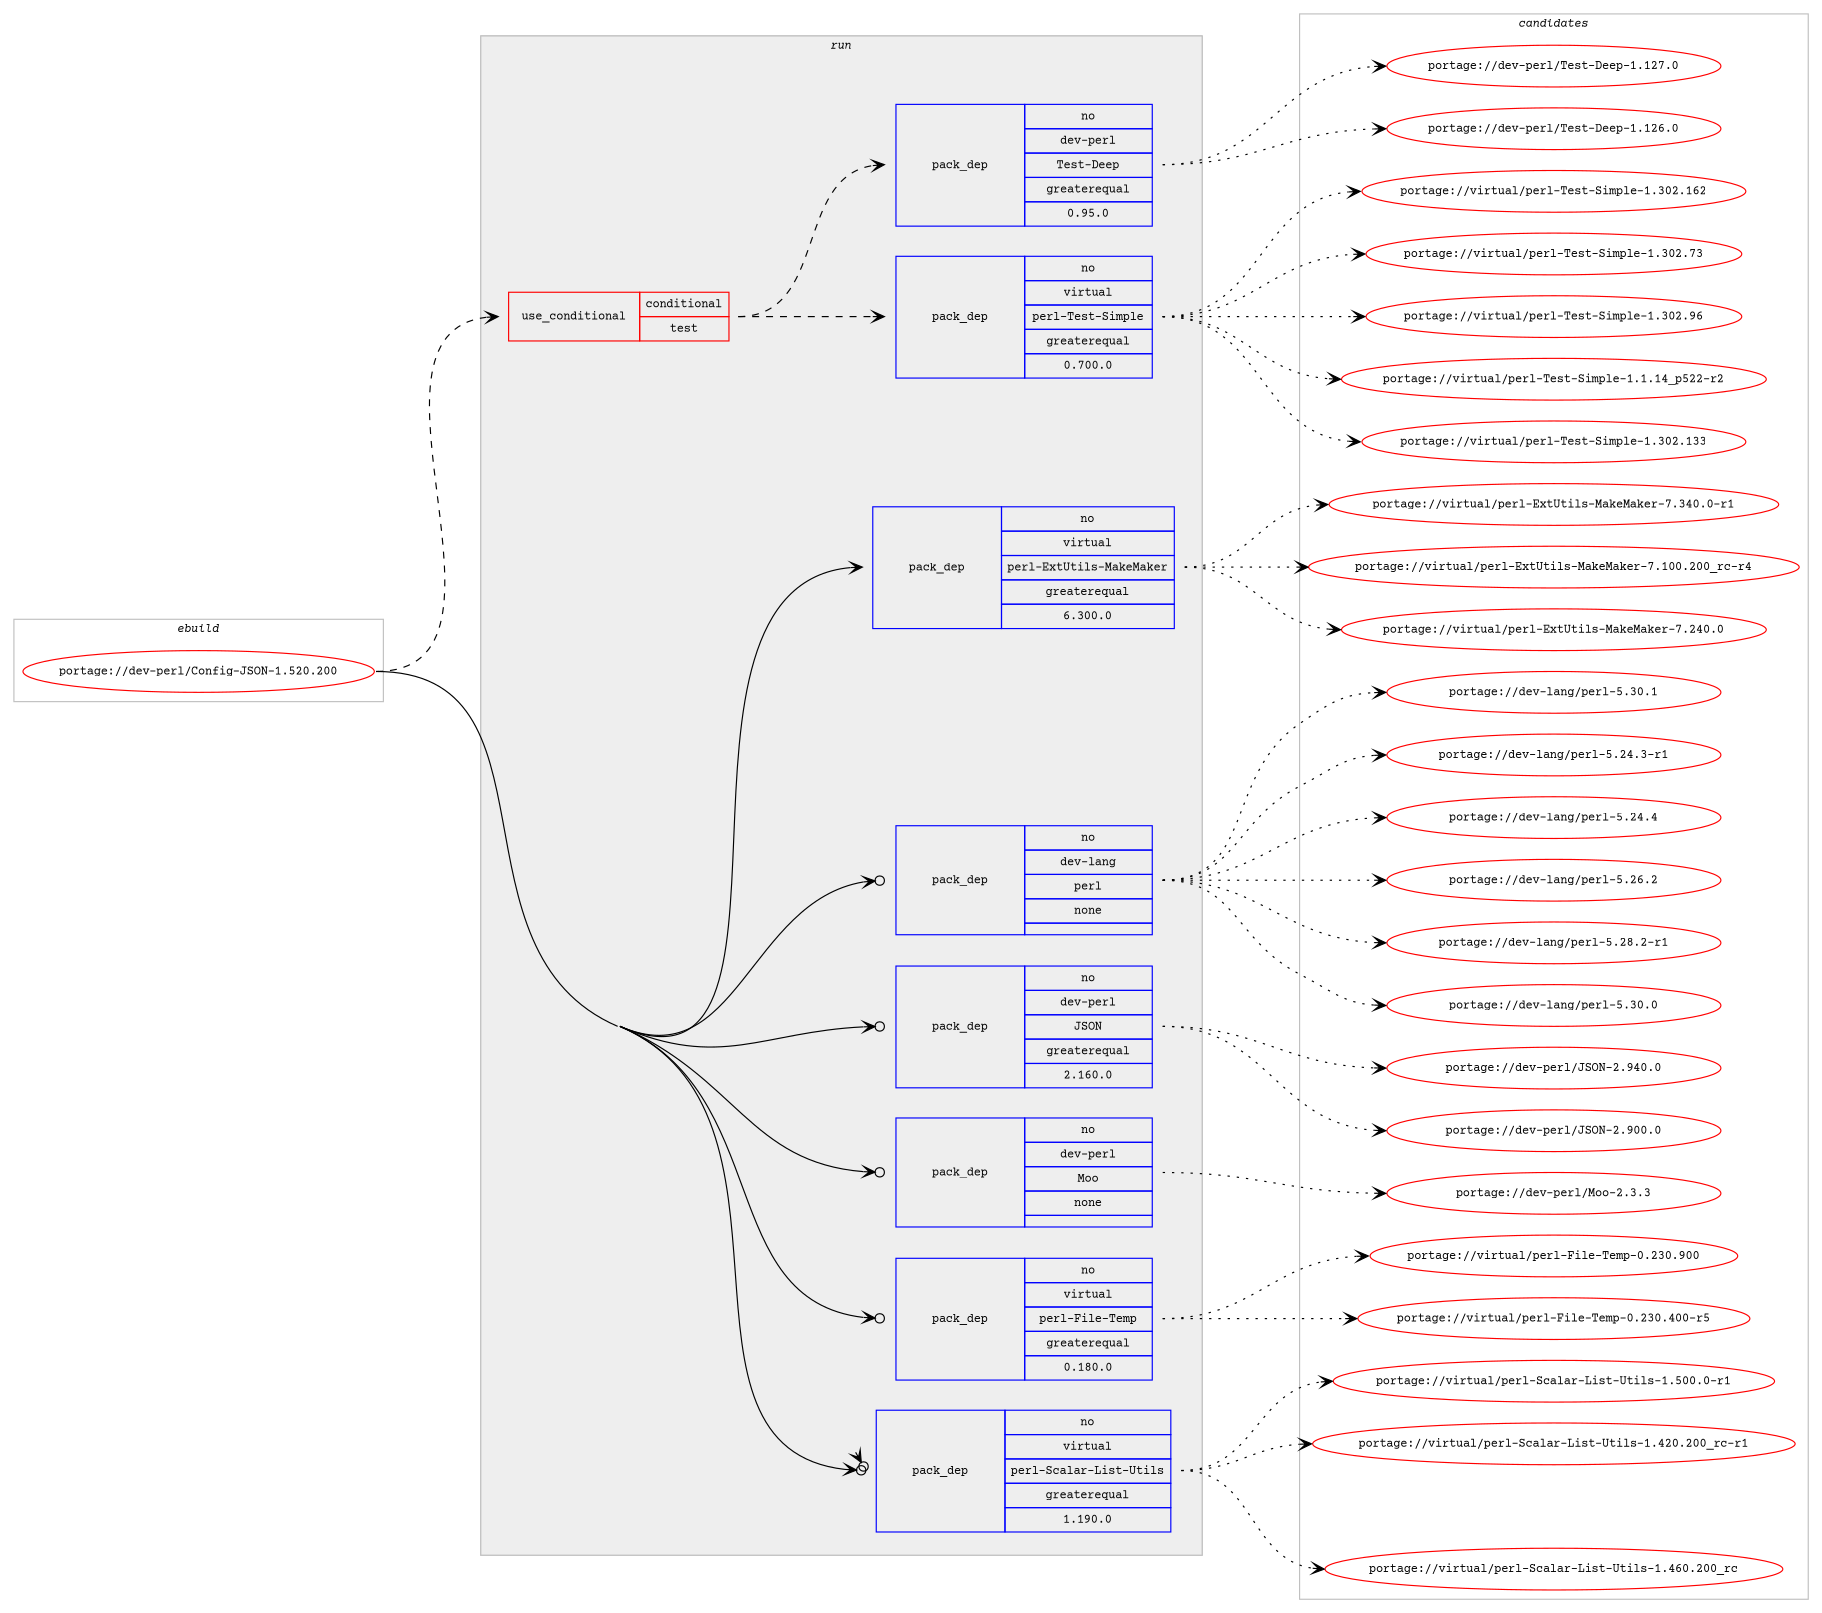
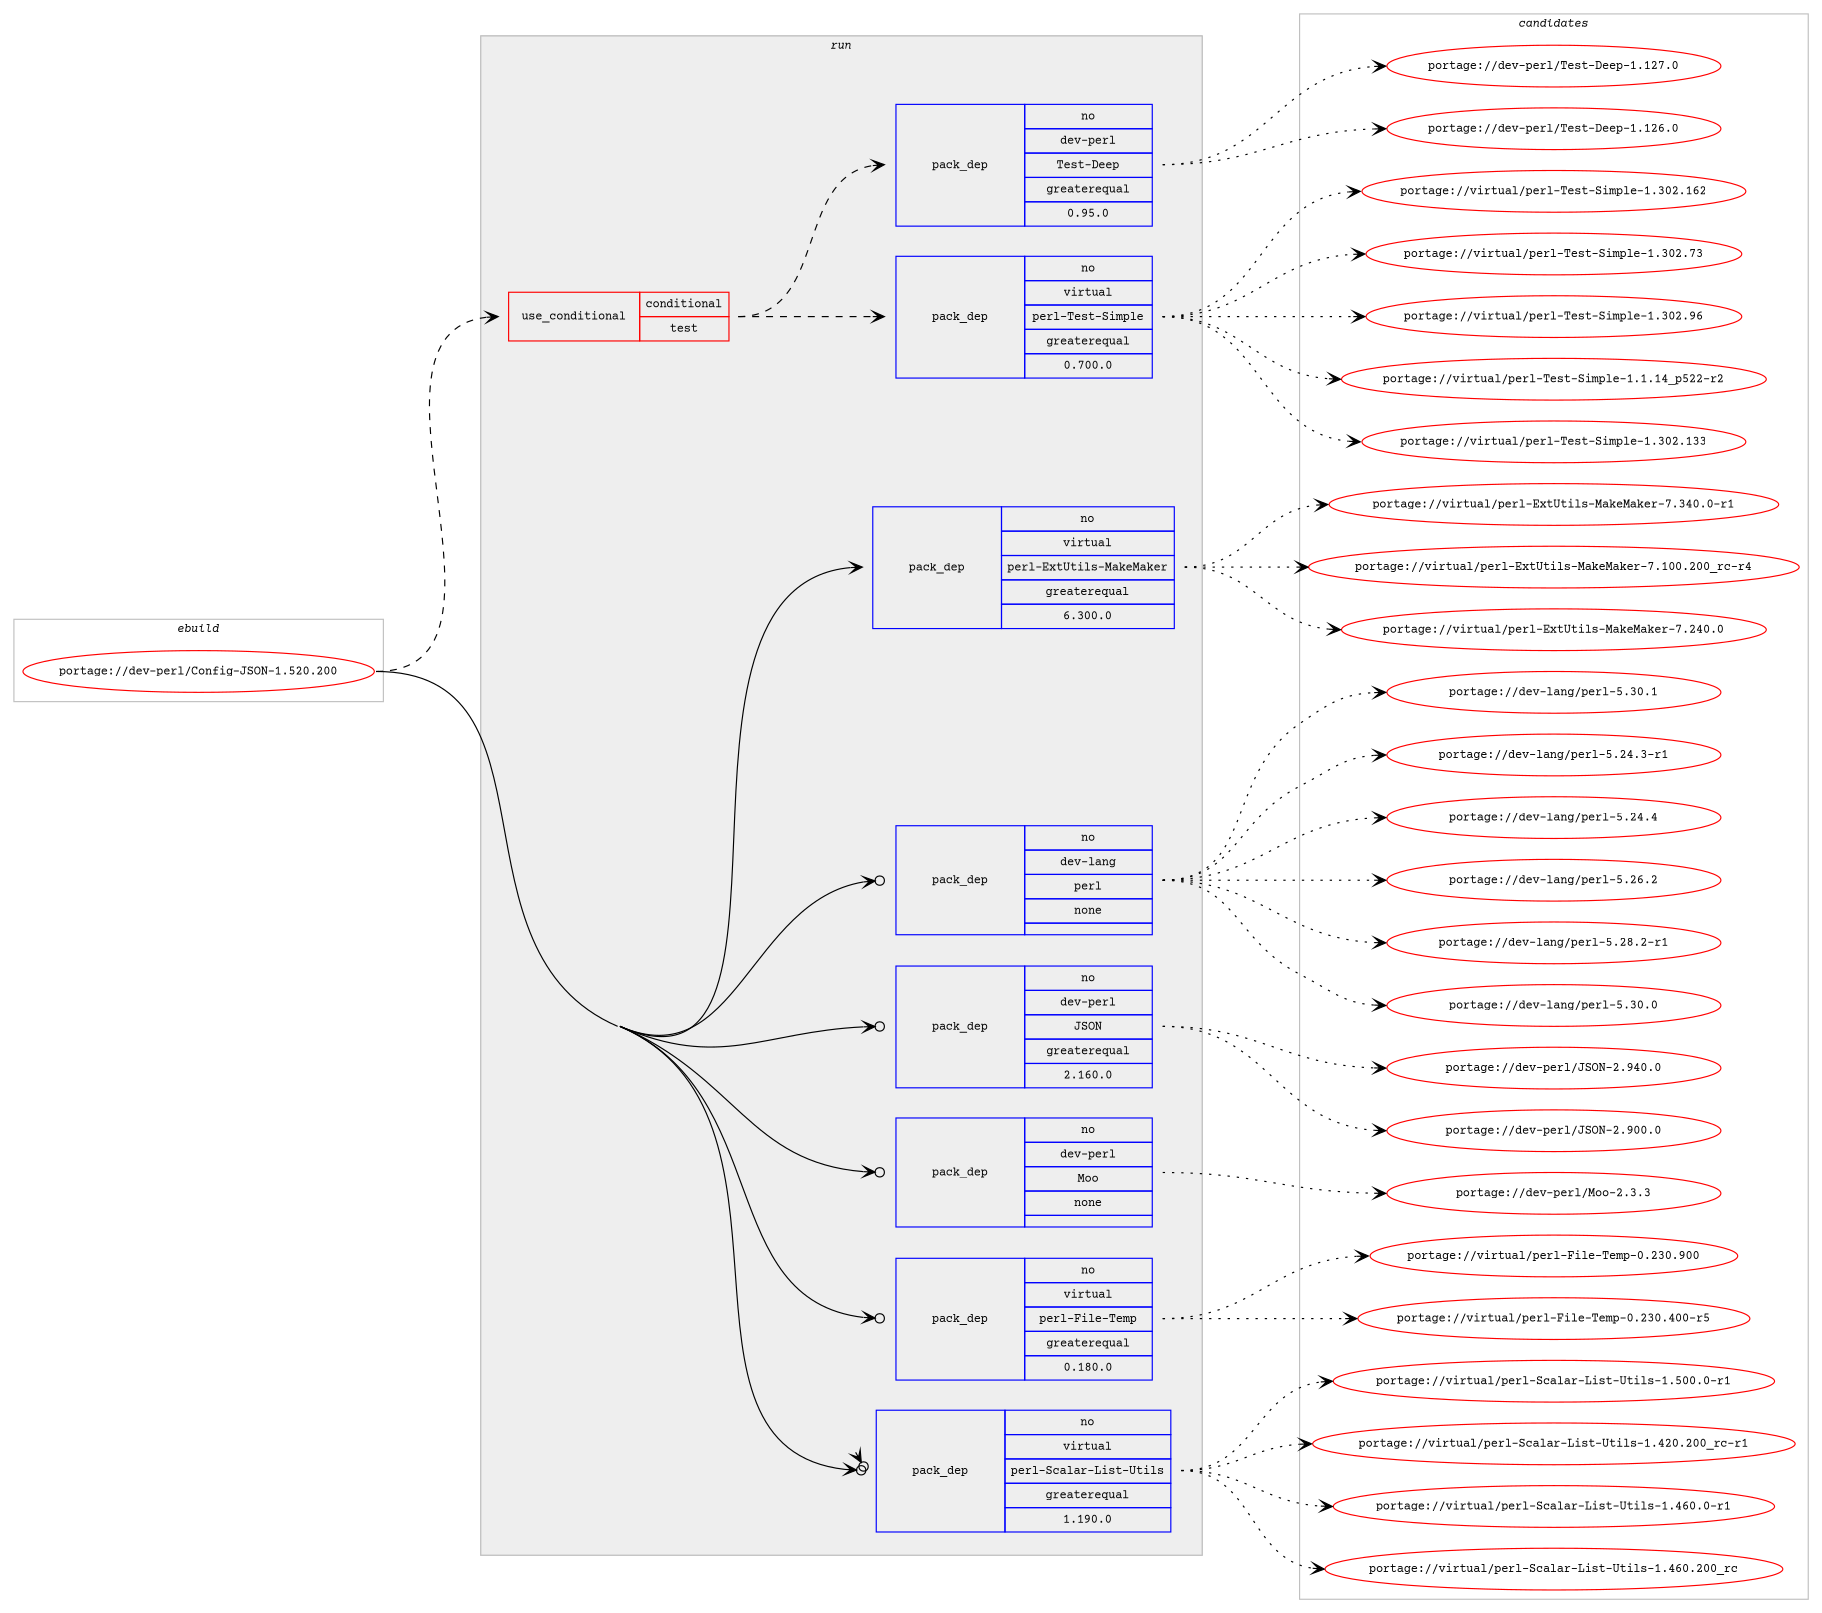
node "portage://virtual/perl-Scalar-List-Utils-1.460.0-r1": added
